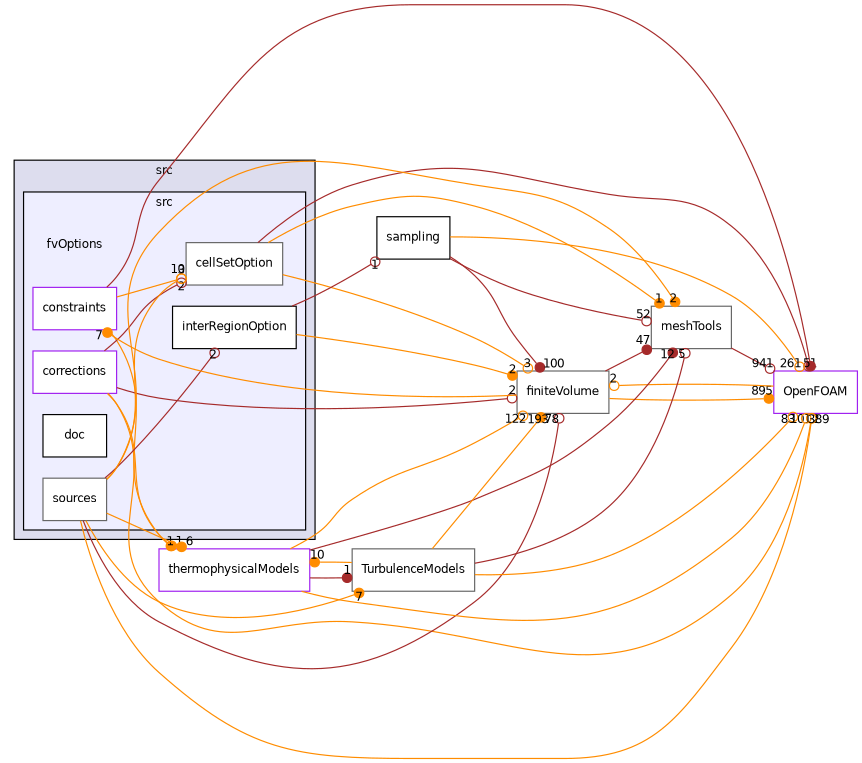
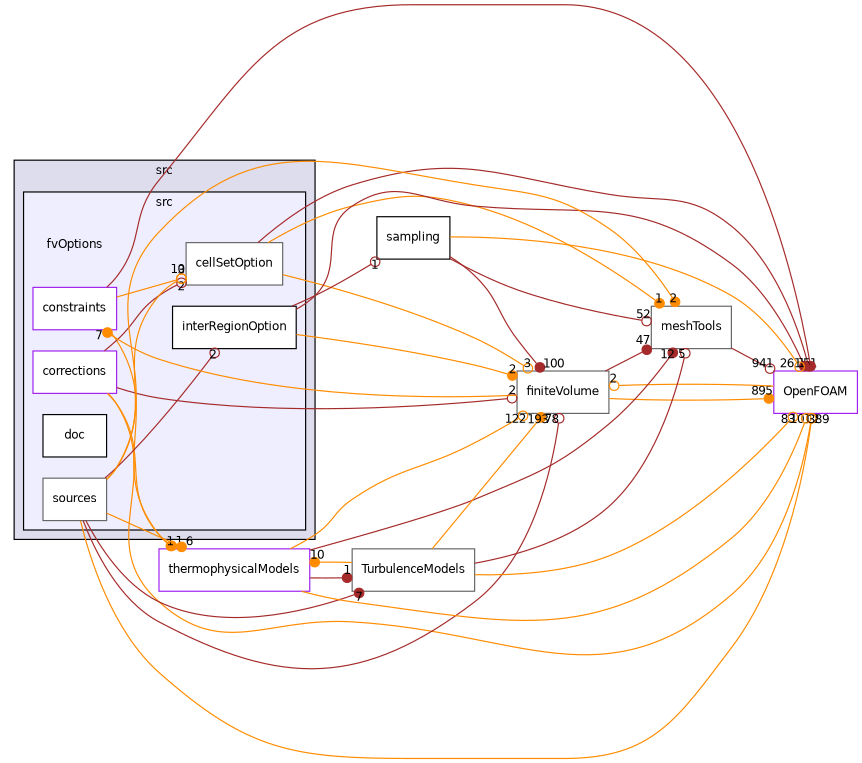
edge "interRegionOption" -> "OpenFOAM": added
edge "sources" -> "TurbulenceModels": color darkorange -> brown
